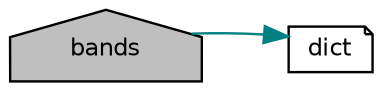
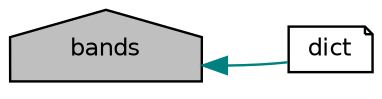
edge "bands" -> "dict": reversed
